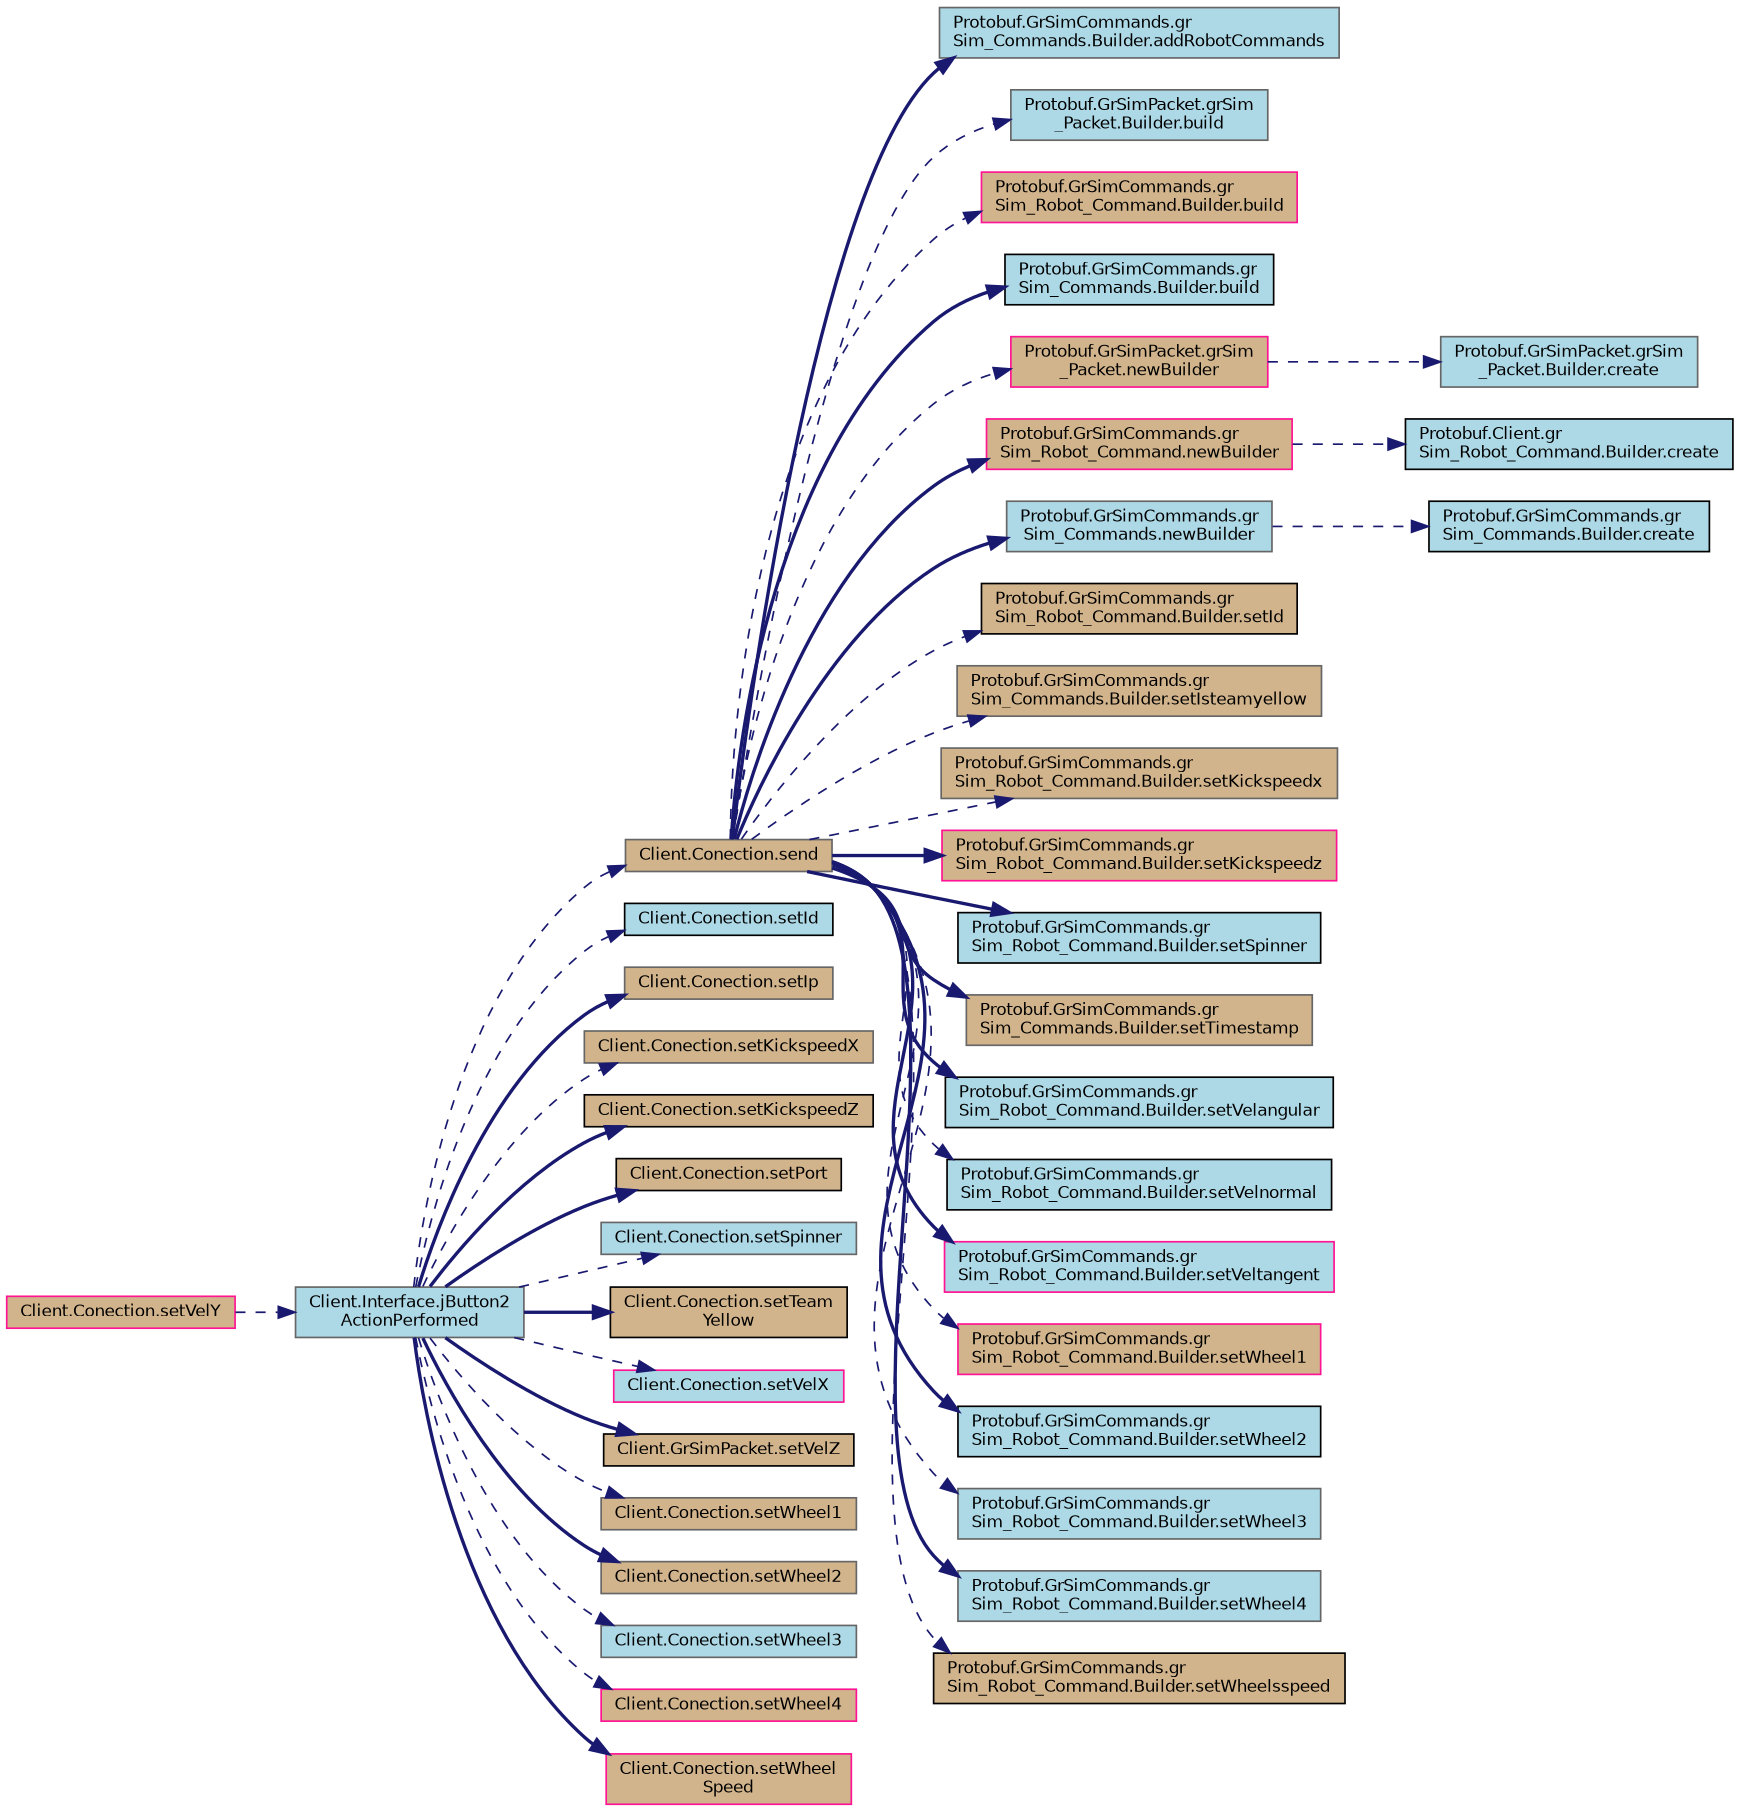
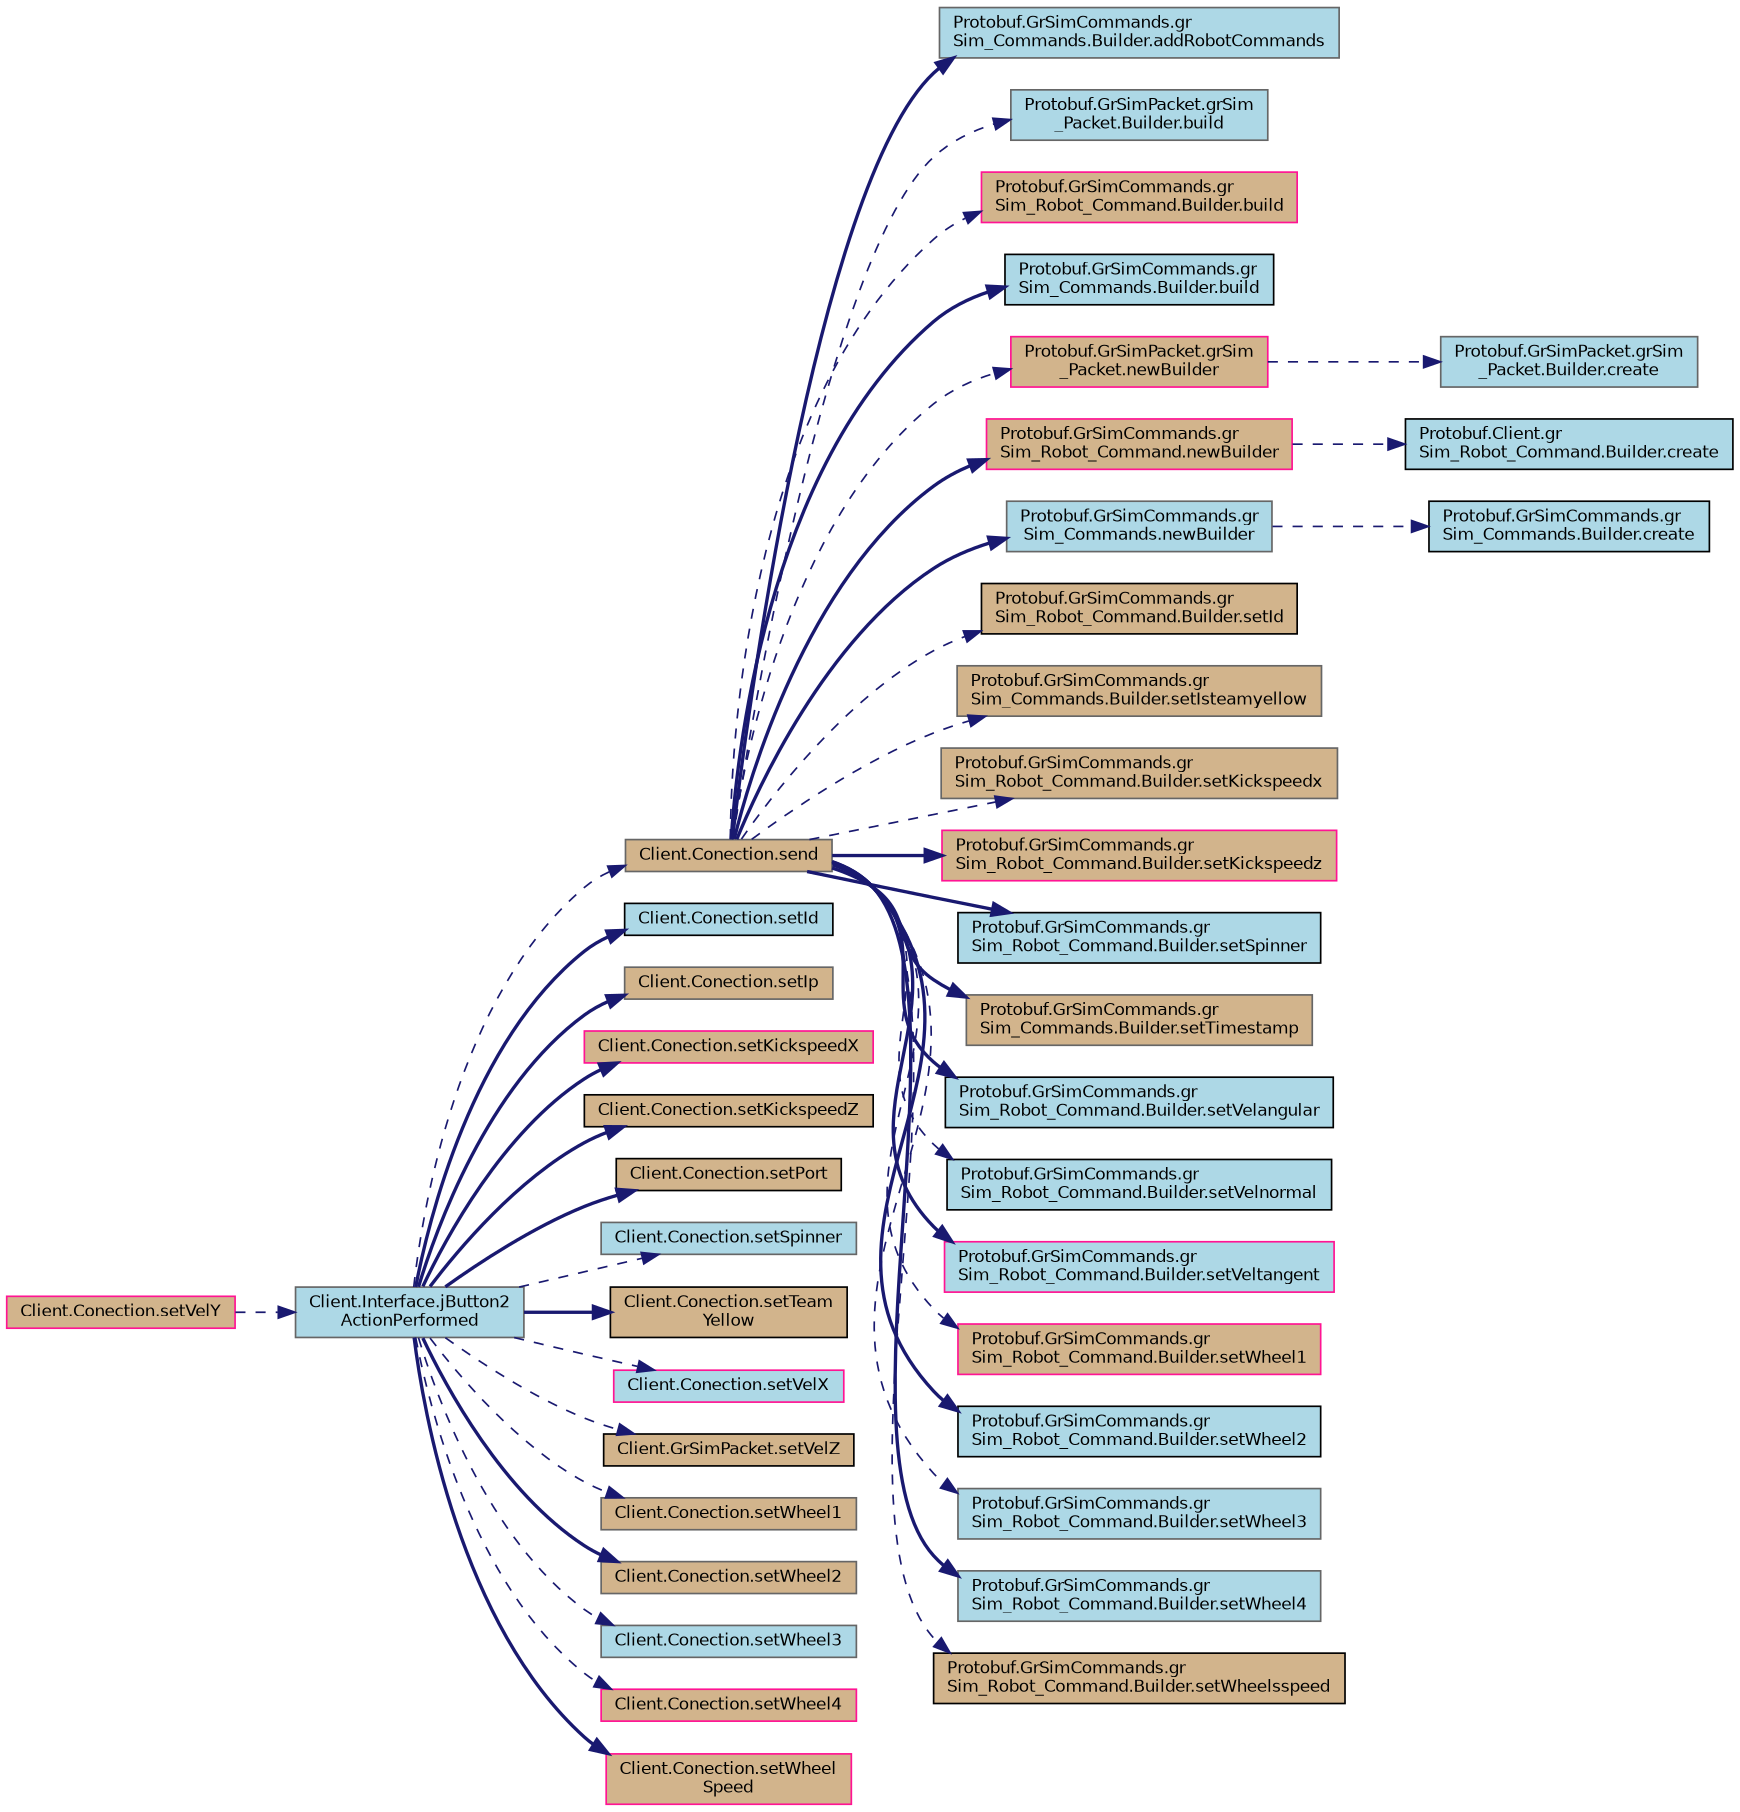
node "Client.Conection.setKickspeedX": color gray40 -> deeppink
edge "Client.Interface.jButton2 ActionPerformed" -> "Client.Conection.setId": style dashed -> bold
edge "Client.Interface.jButton2 ActionPerformed" -> "Client.Conection.setKickspeedX": style dashed -> bold
edge "Client.Interface.jButton2 ActionPerformed" -> "Client.GrSimPacket.setVelZ": style bold -> dashed
